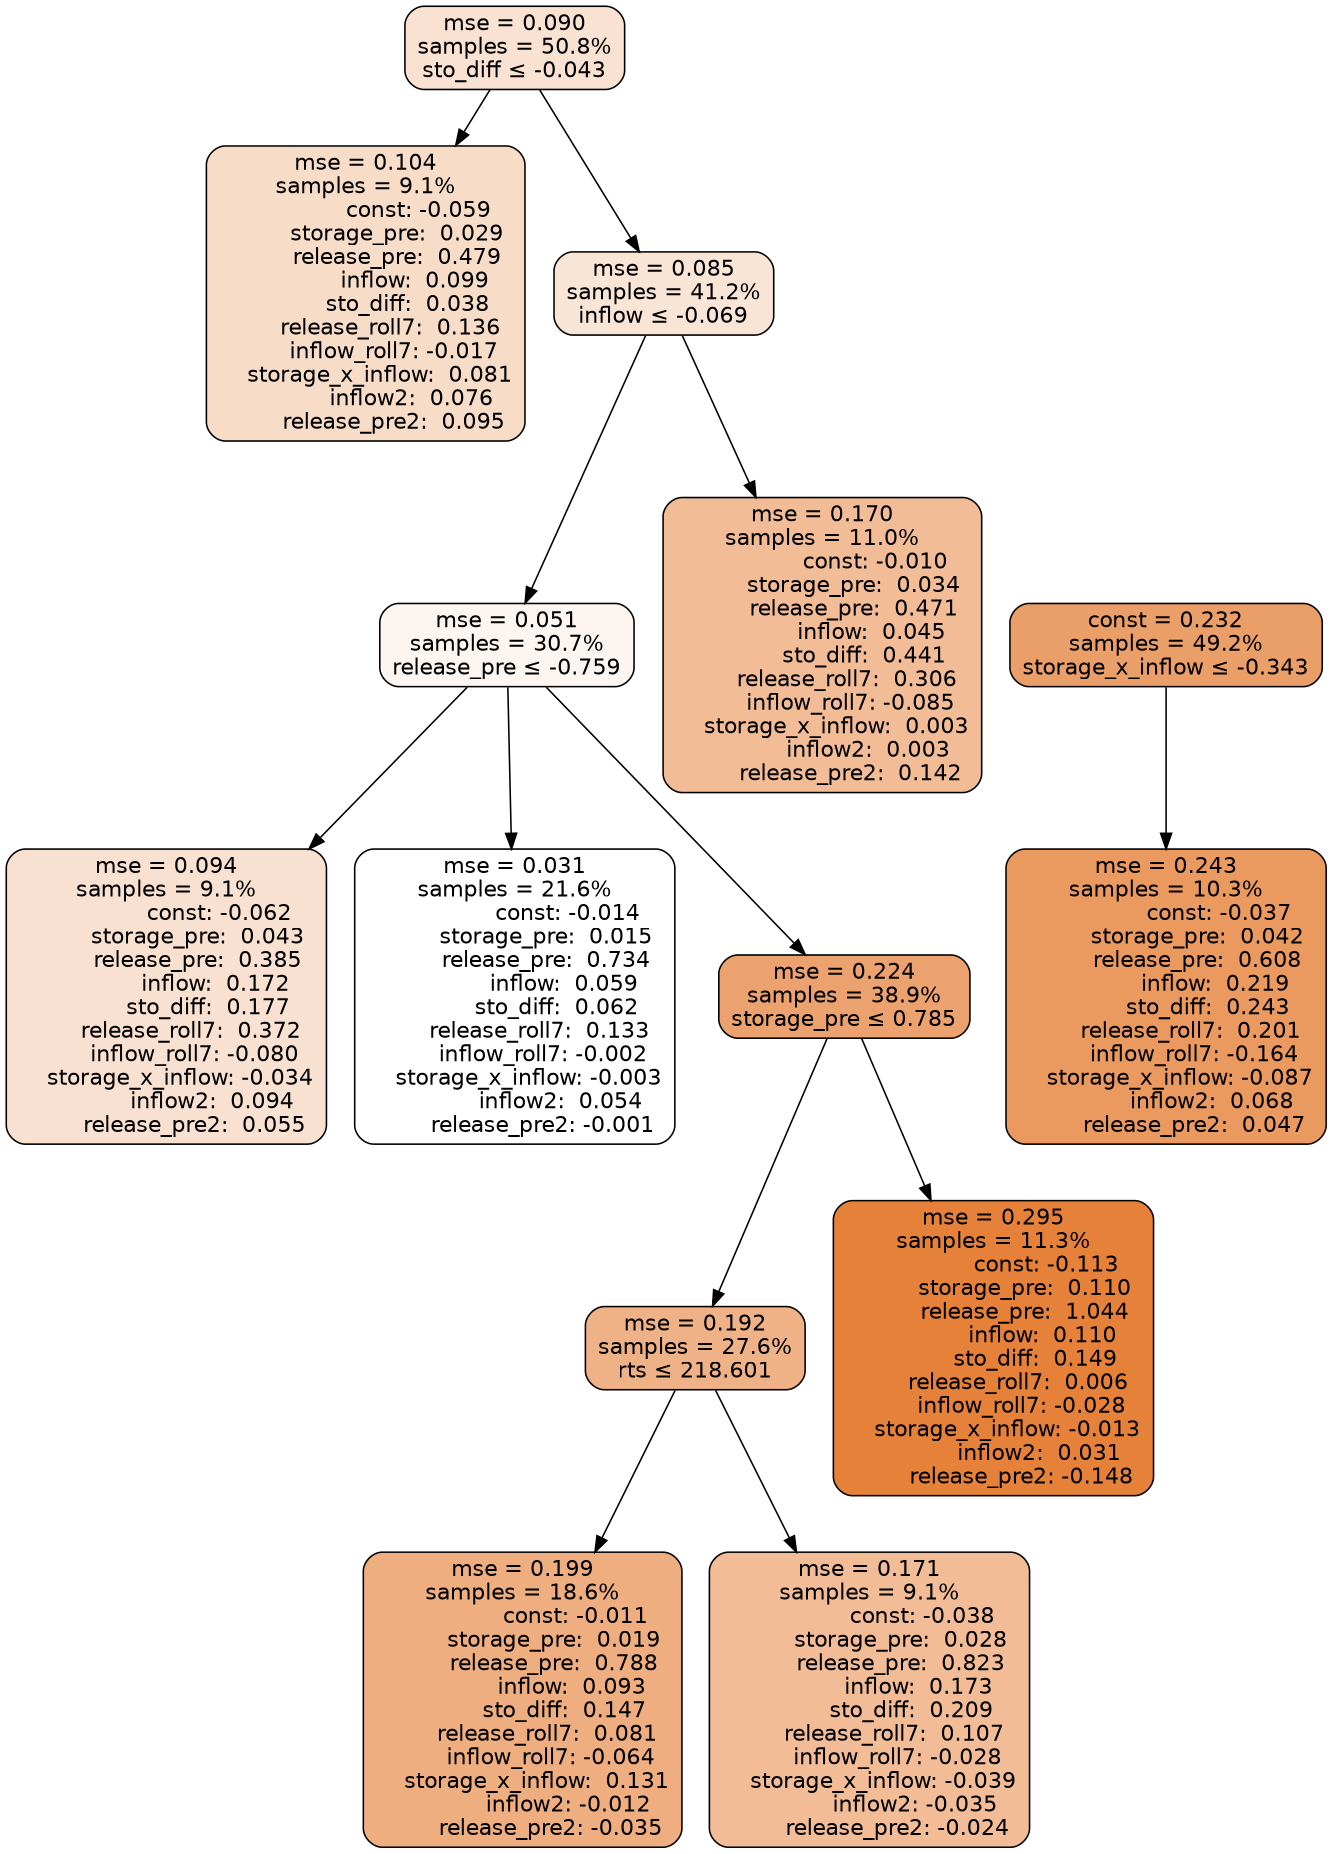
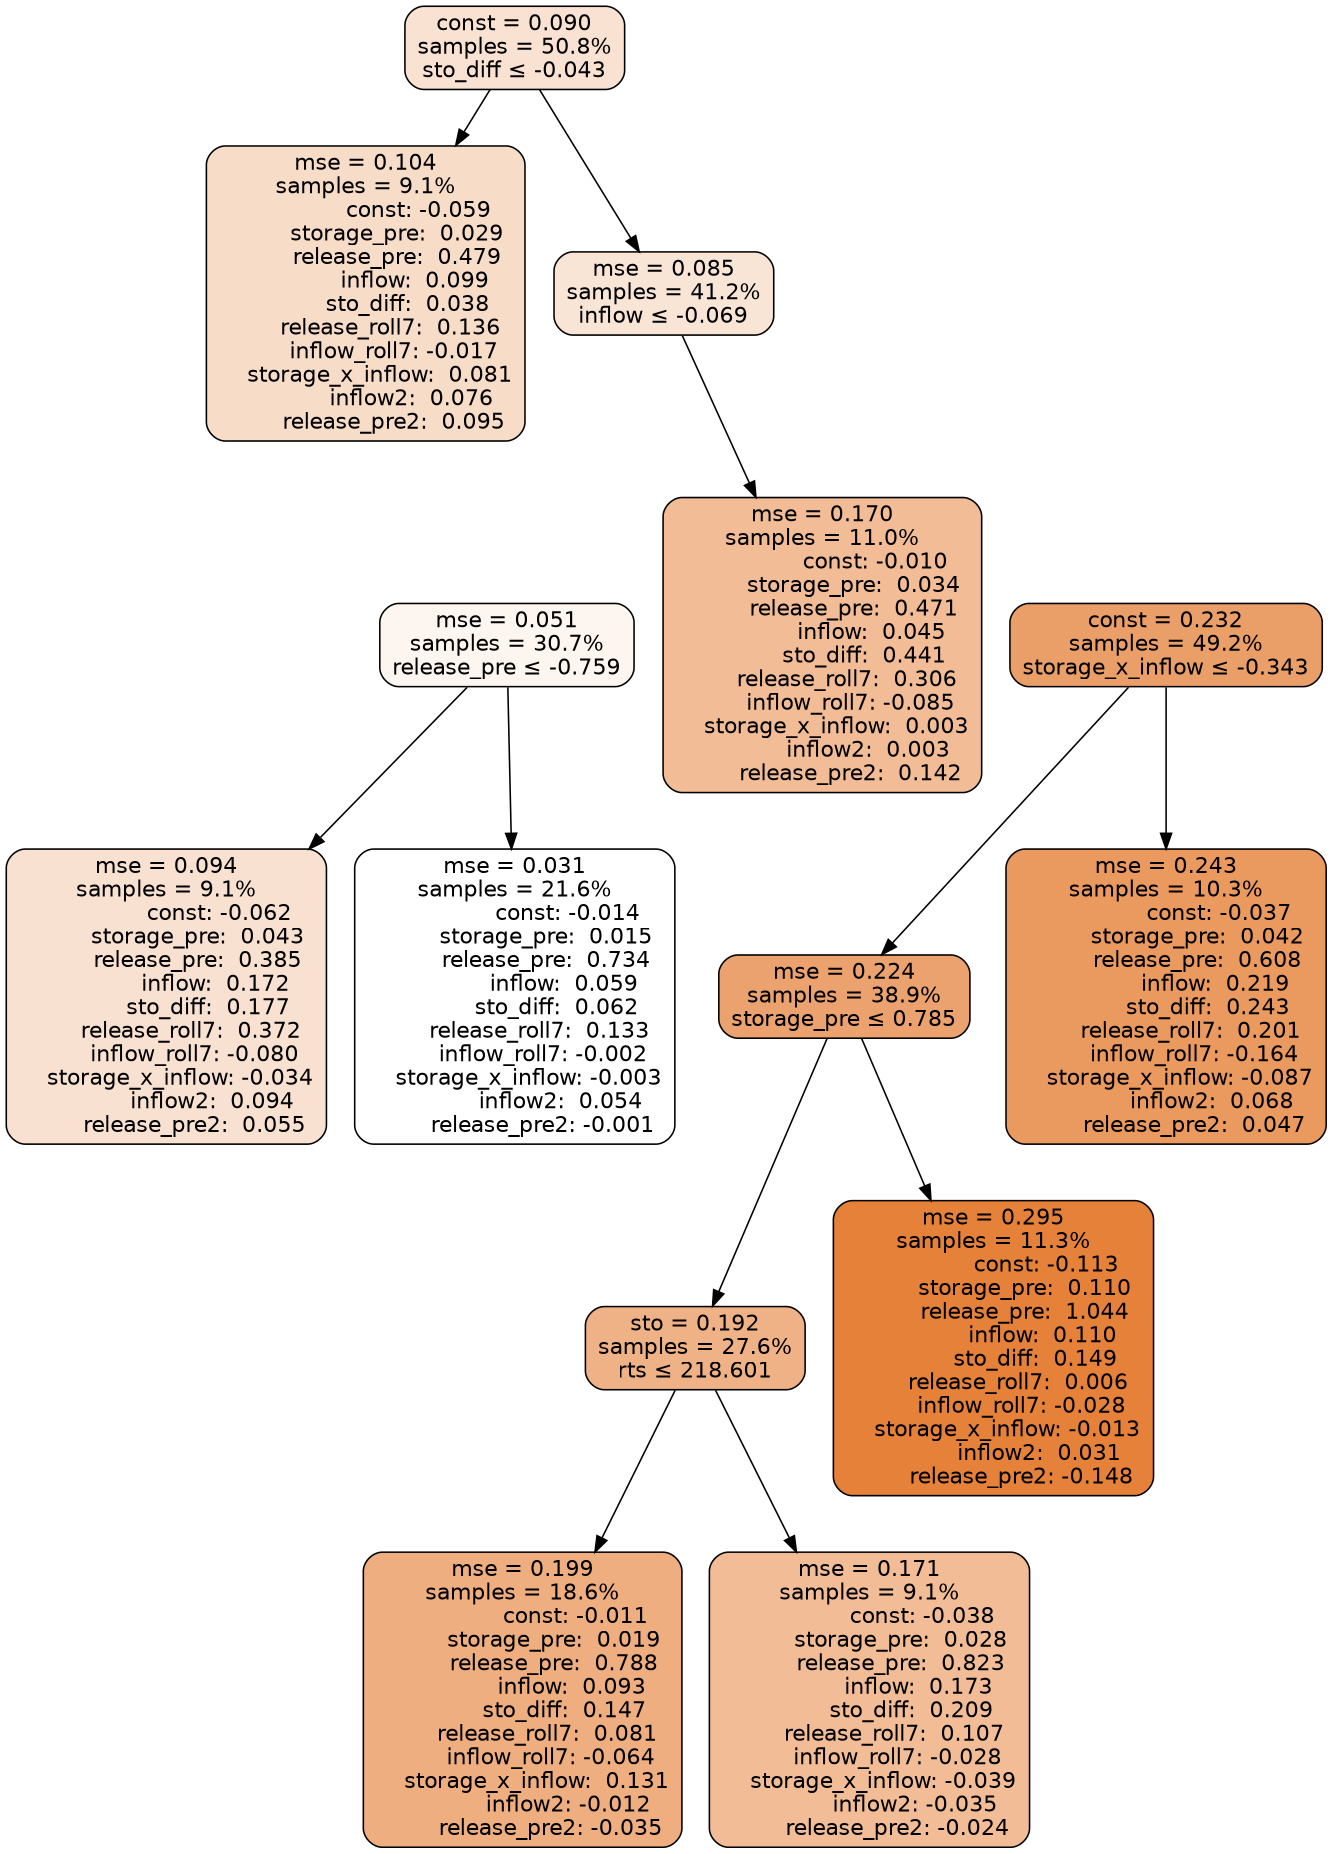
node "mse = 0.090 samples = 50.8% sto_diff ≤ -0.043": label "mse = 0.090 samples = 50.8% sto_diff ≤ -0.043" -> "const = 0.090 samples = 50.8% sto_diff ≤ -0.043"
edge "mse = 0.085 samples = 41.2% inflow ≤ -0.069" -> "mse = 0.051 samples = 30.7% release_pre ≤ -0.759": removed
edge "mse = 0.051 samples = 30.7% release_pre ≤ -0.759" -> "mse = 0.224 samples = 38.9% storage_pre ≤ 0.785": now "const = 0.232 samples = 49.2% storage_x_inflow ≤ -0.343" -> "mse = 0.224 samples = 38.9% storage_pre ≤ 0.785"
node "mse = 0.192 samples = 27.6% rts ≤ 218.601": label "mse = 0.192 samples = 27.6% rts ≤ 218.601" -> "sto = 0.192 samples = 27.6% rts ≤ 218.601"
